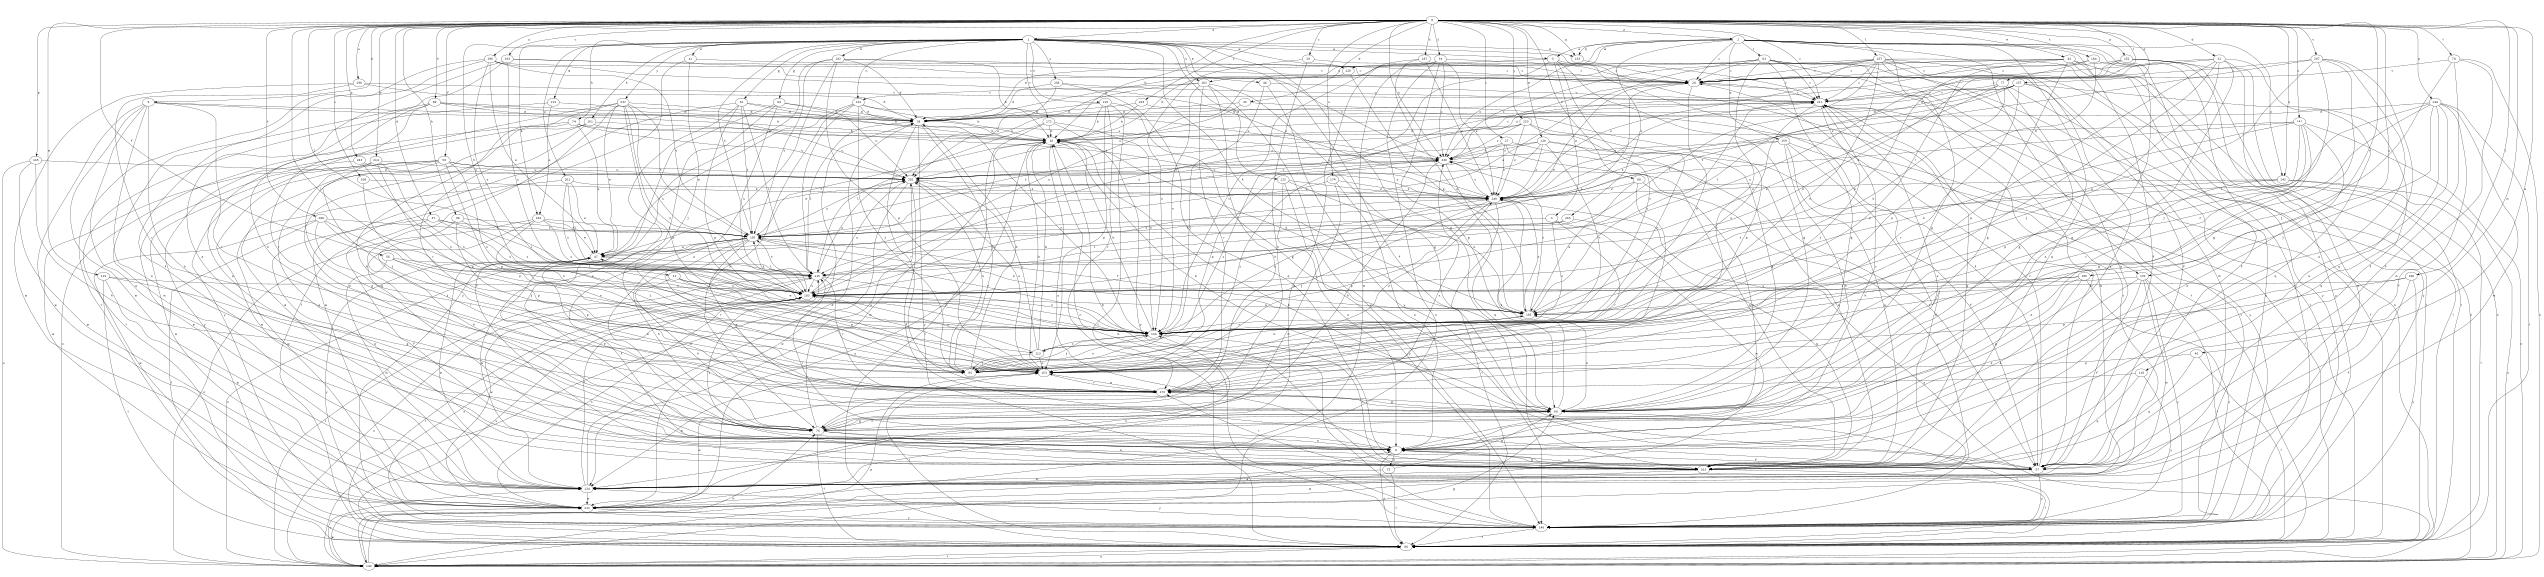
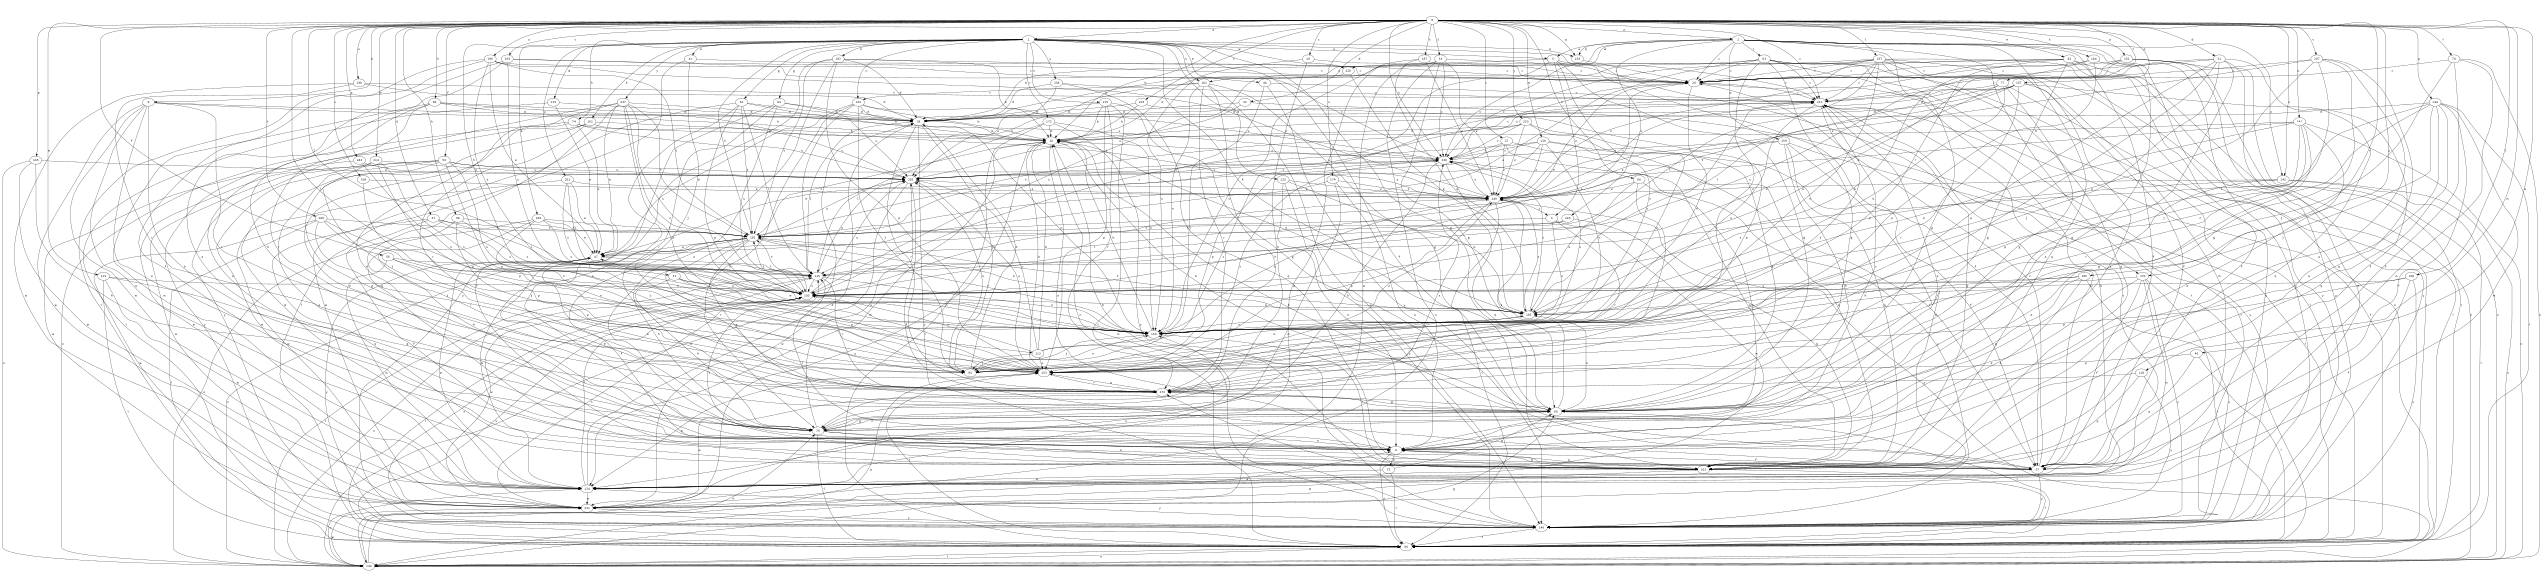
edge "123" -> "104": now "123" -> "47"
edge "249" -> "95": now "249" -> "3"
edge "134" -> "112": now "134" -> "230"
